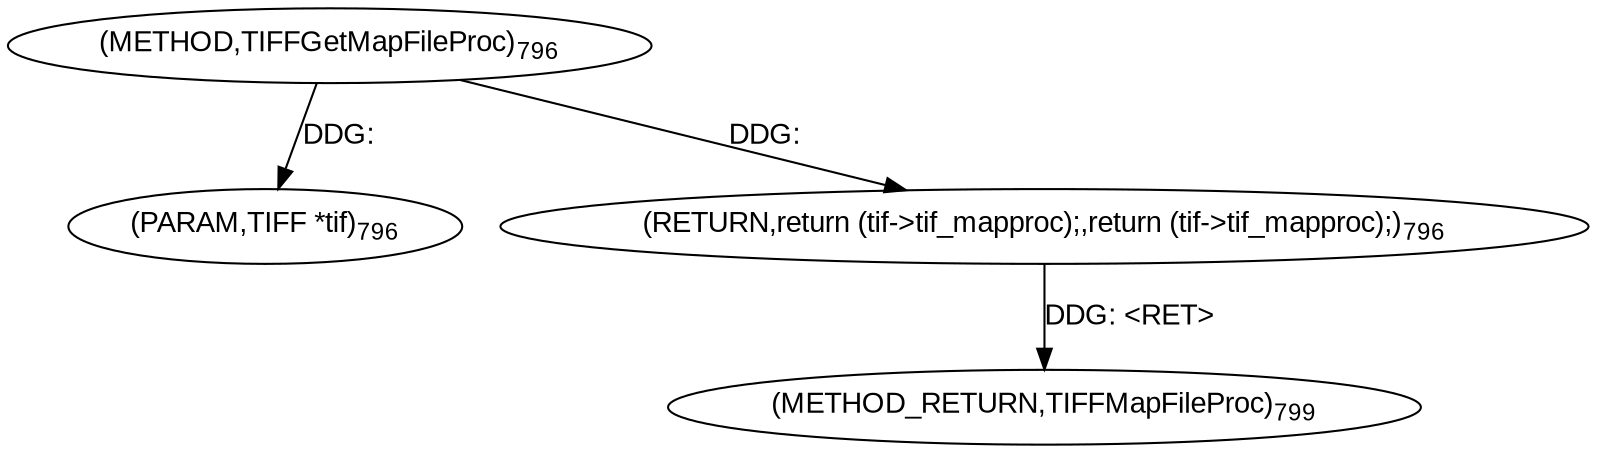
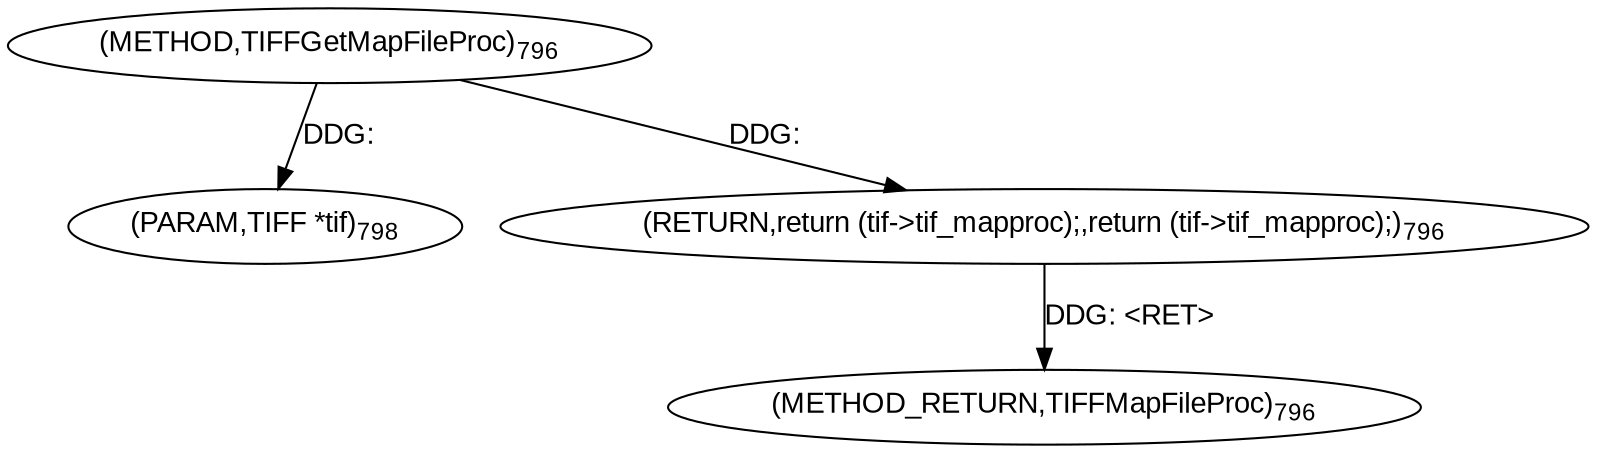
node "(PARAM,TIFF *tif)": text "796" -> "798"
node "(METHOD_RETURN,TIFFMapFileProc)": text "799" -> "796"
